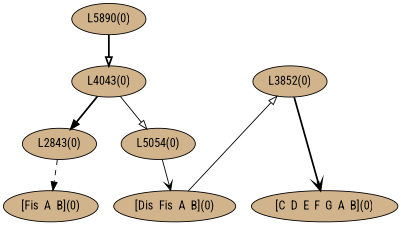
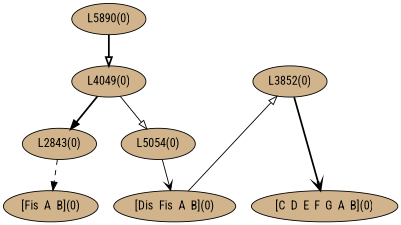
node "L4043(0)": label "L4043(0)" -> "L4049(0)"
